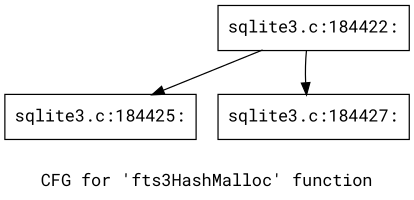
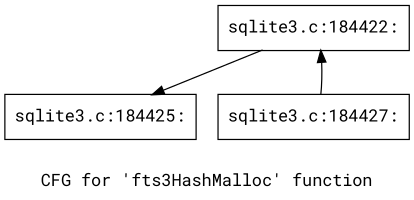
edge "sqlite3.c:184422:" -> "sqlite3.c:184427:": reversed
